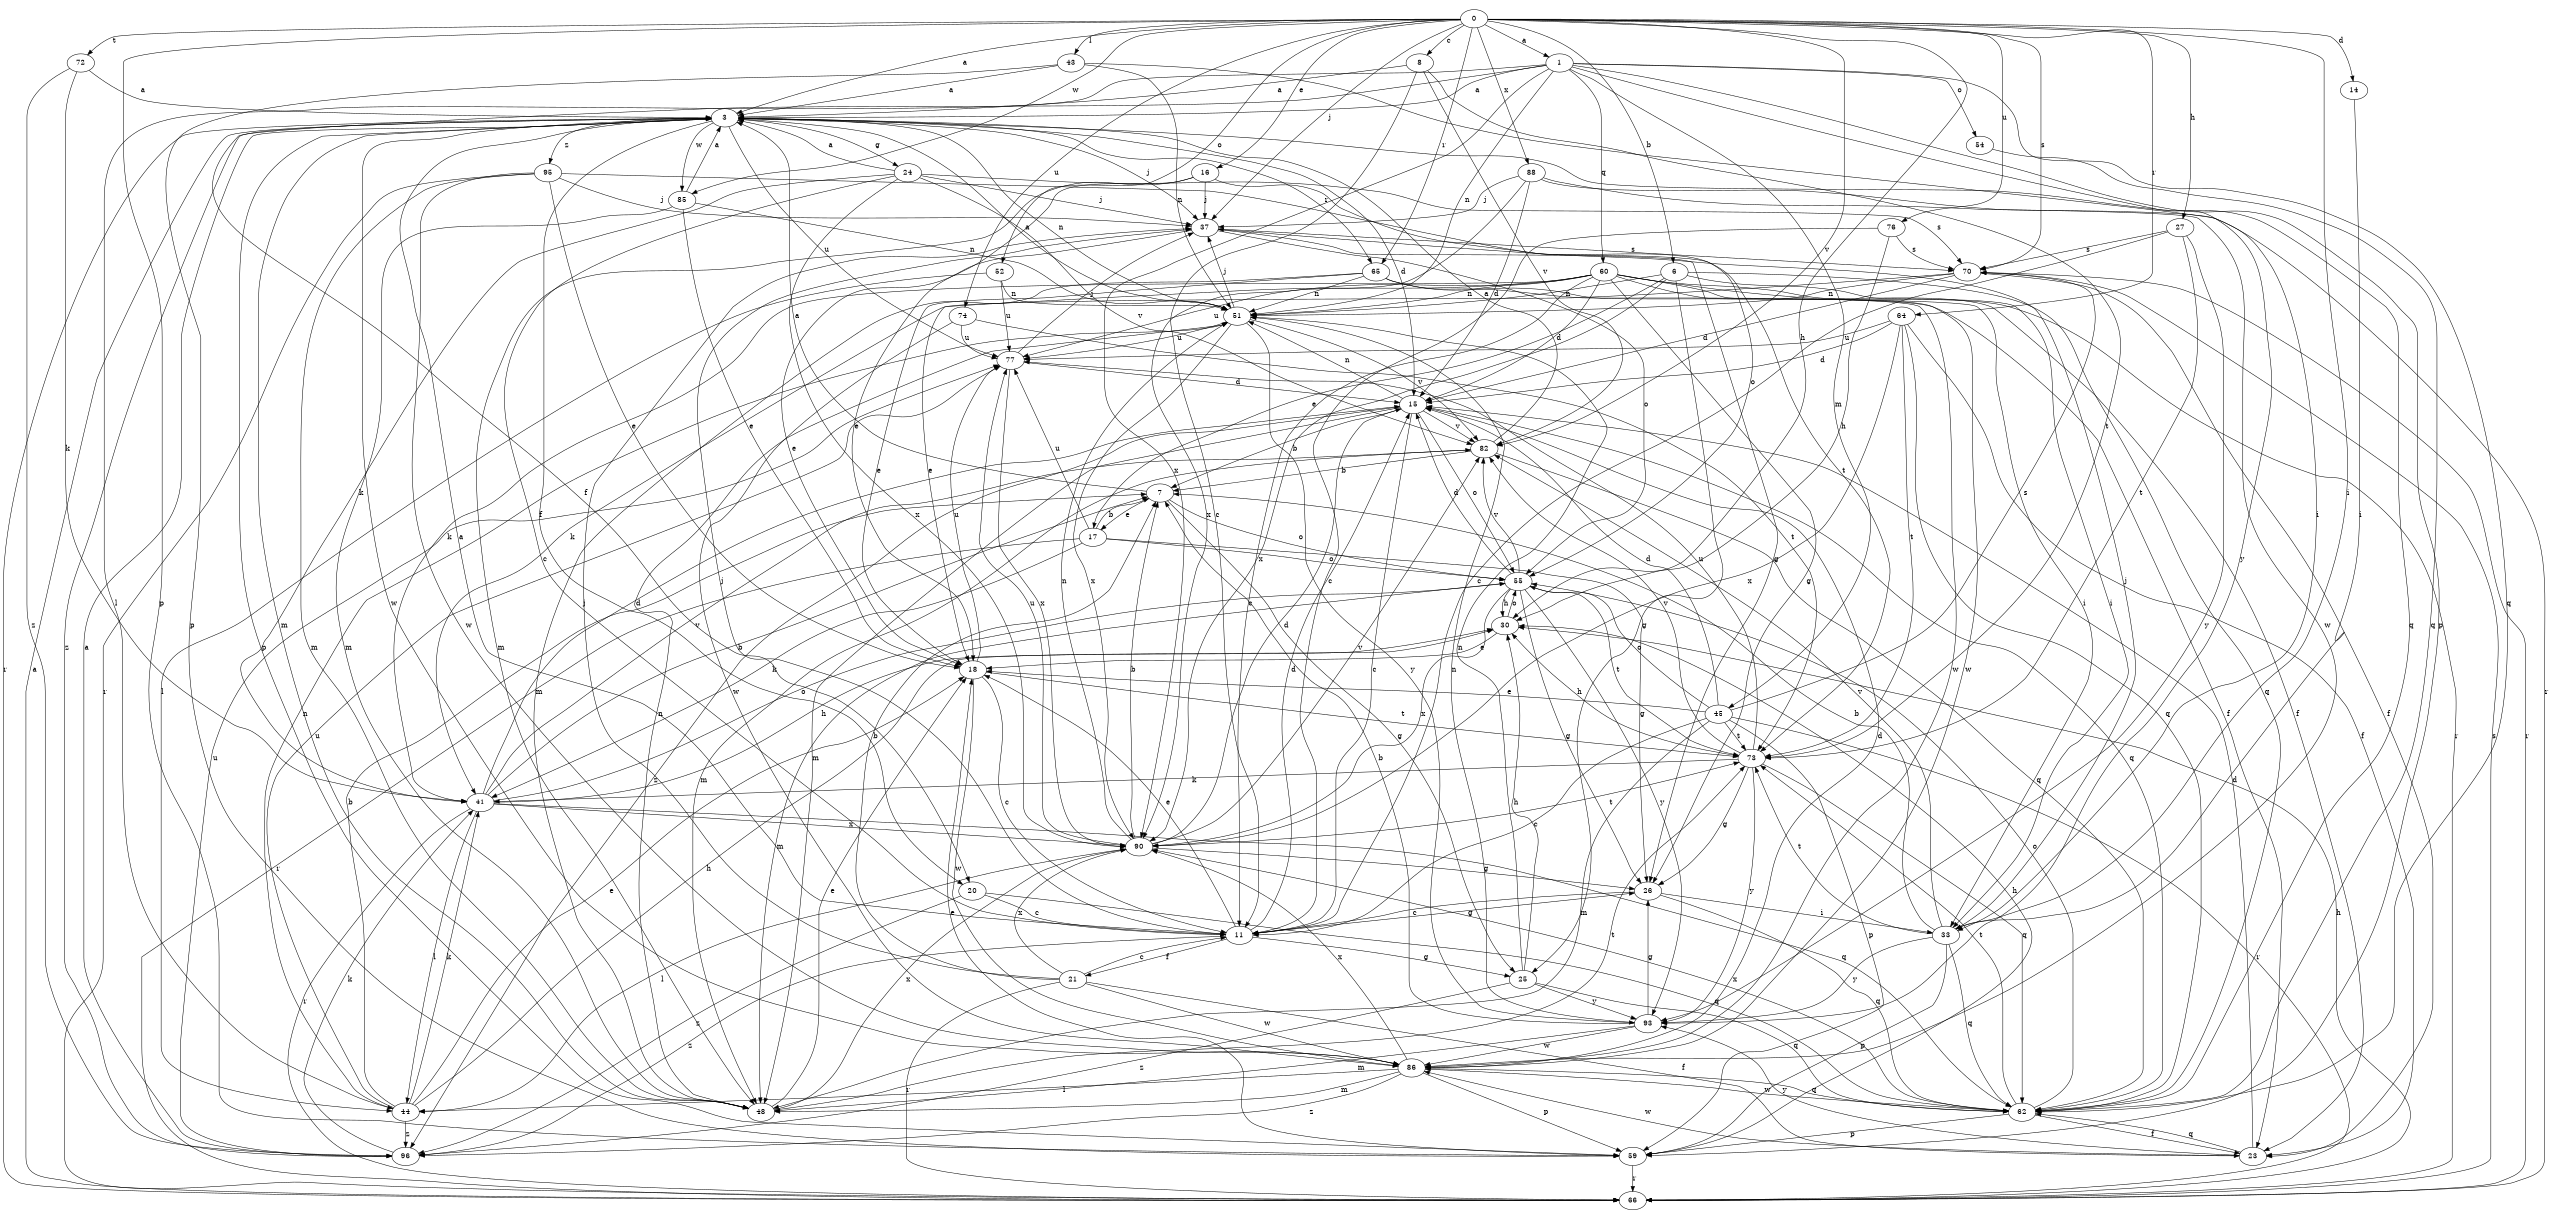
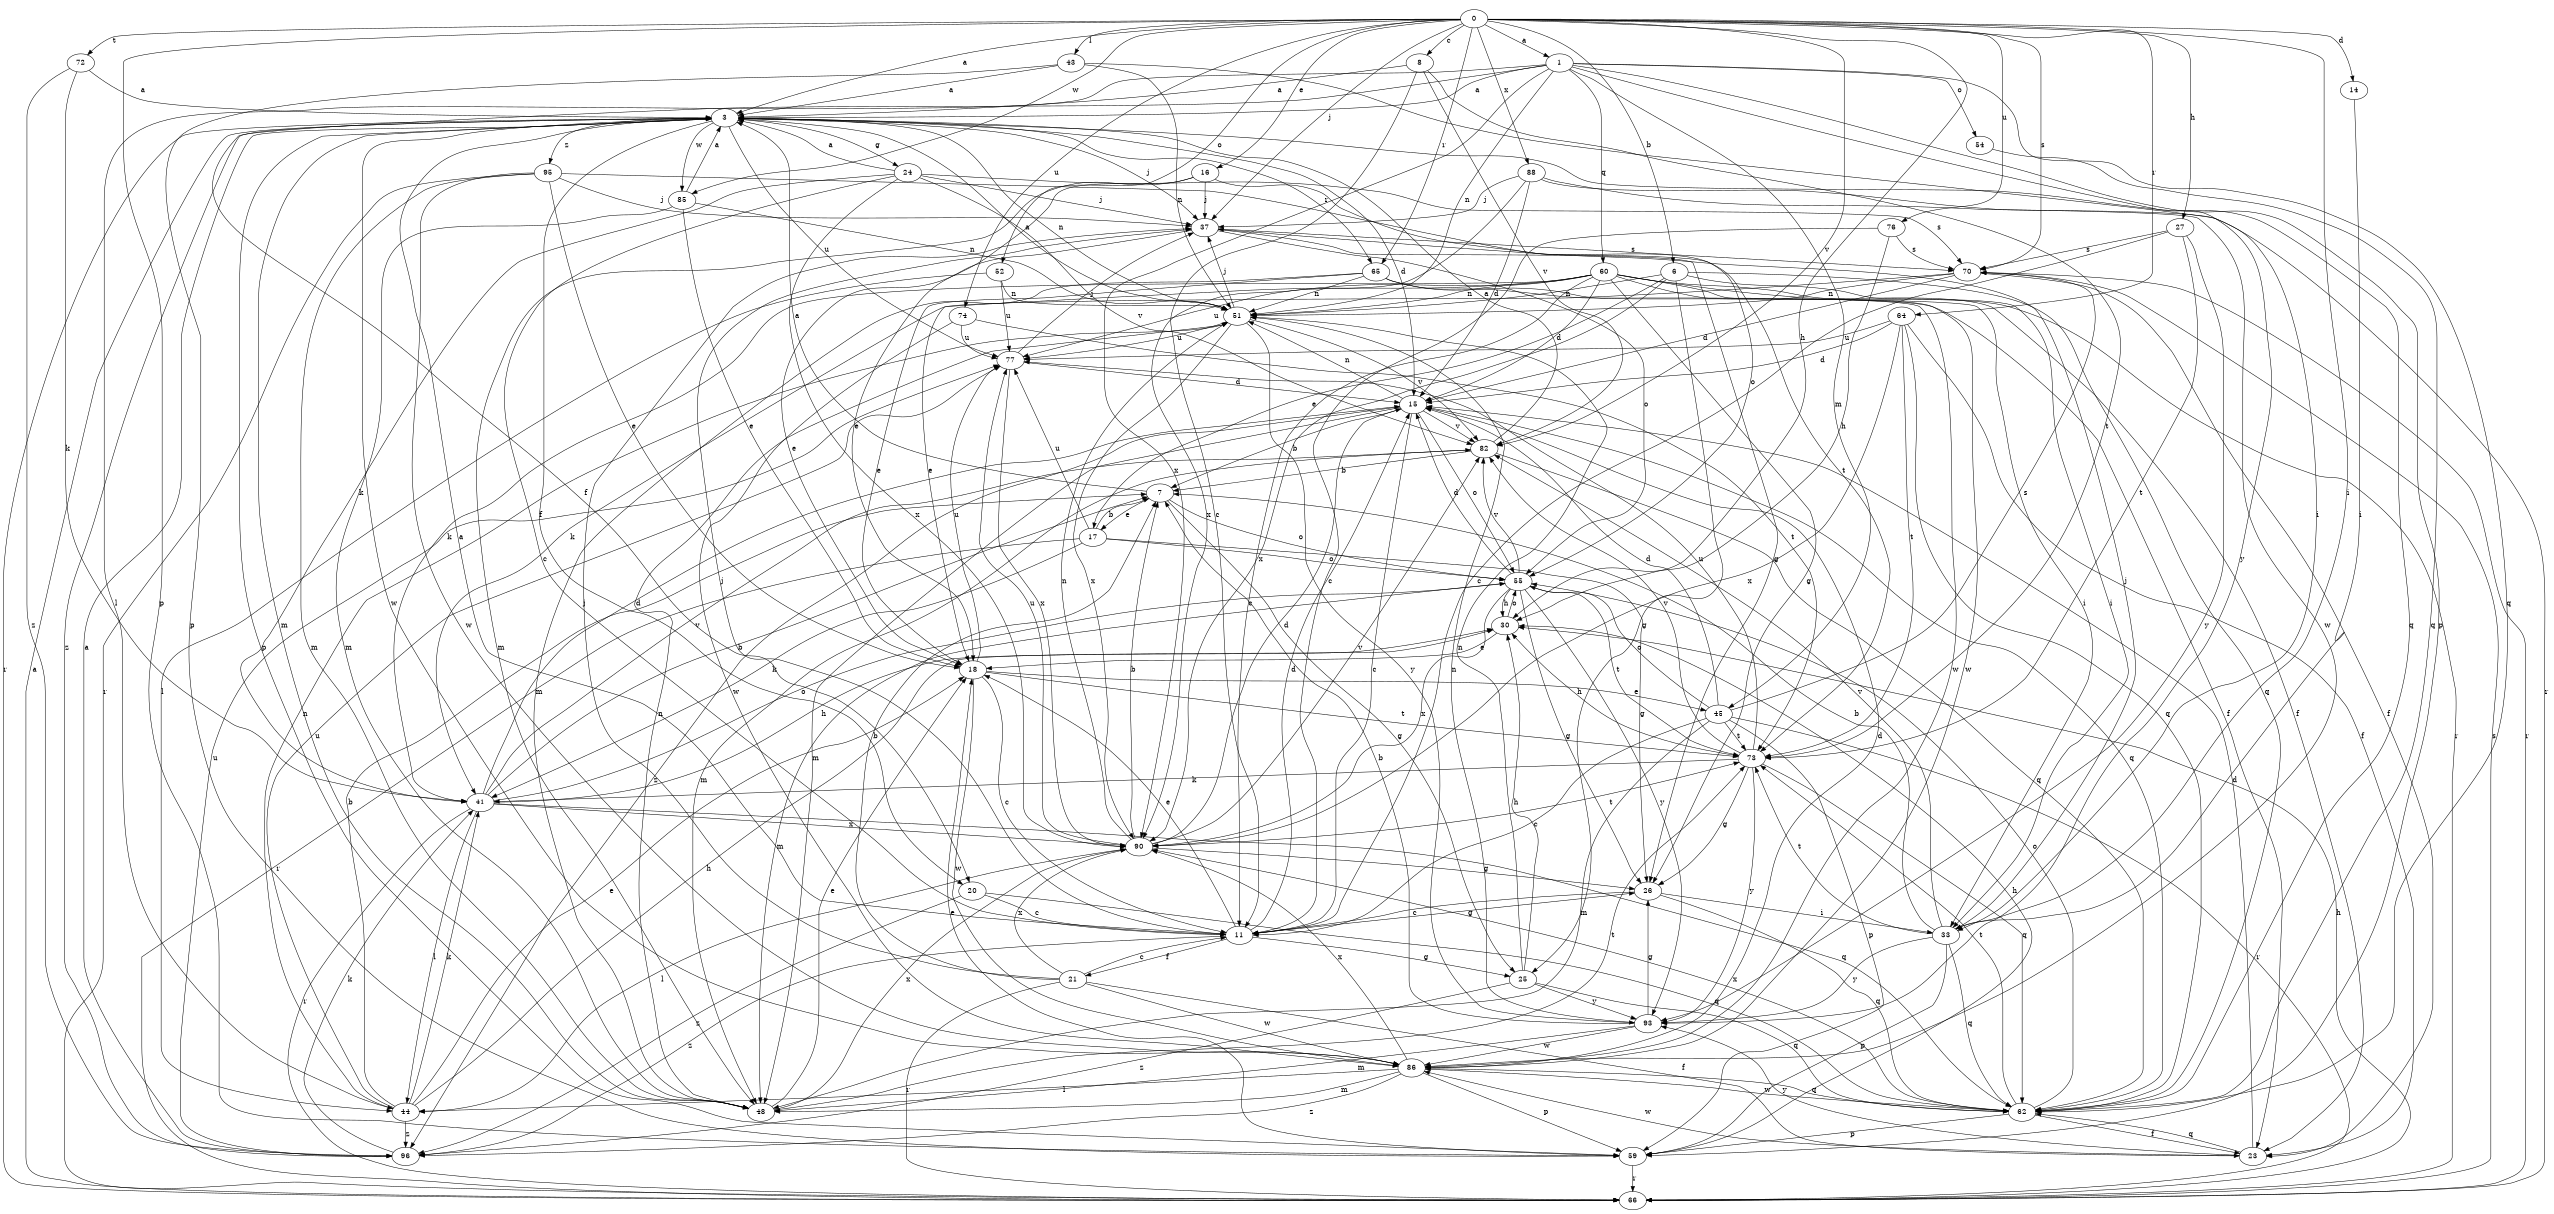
edge "45" -> "18": reversed
